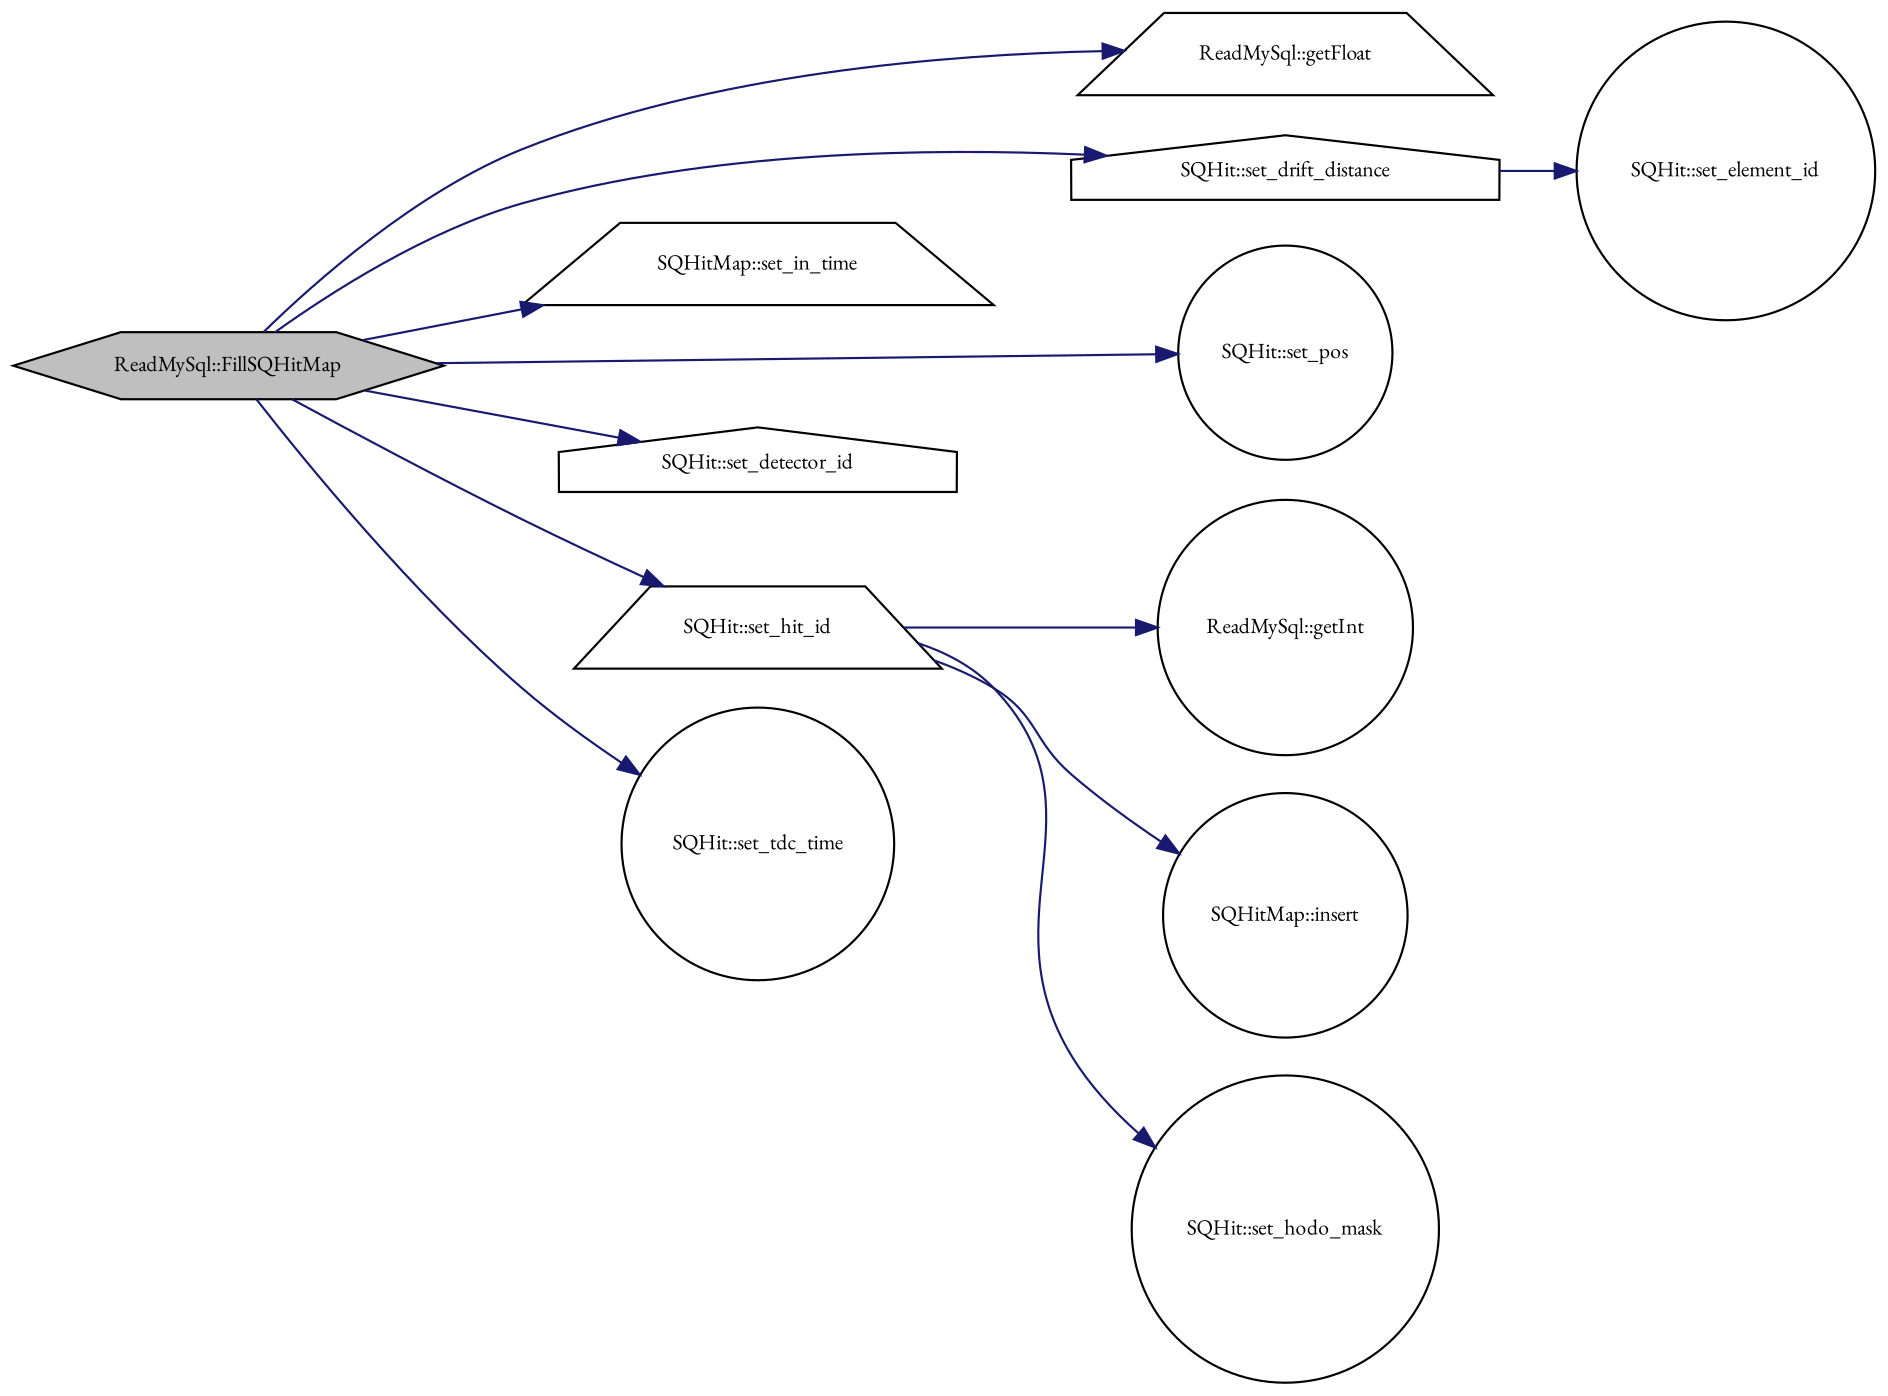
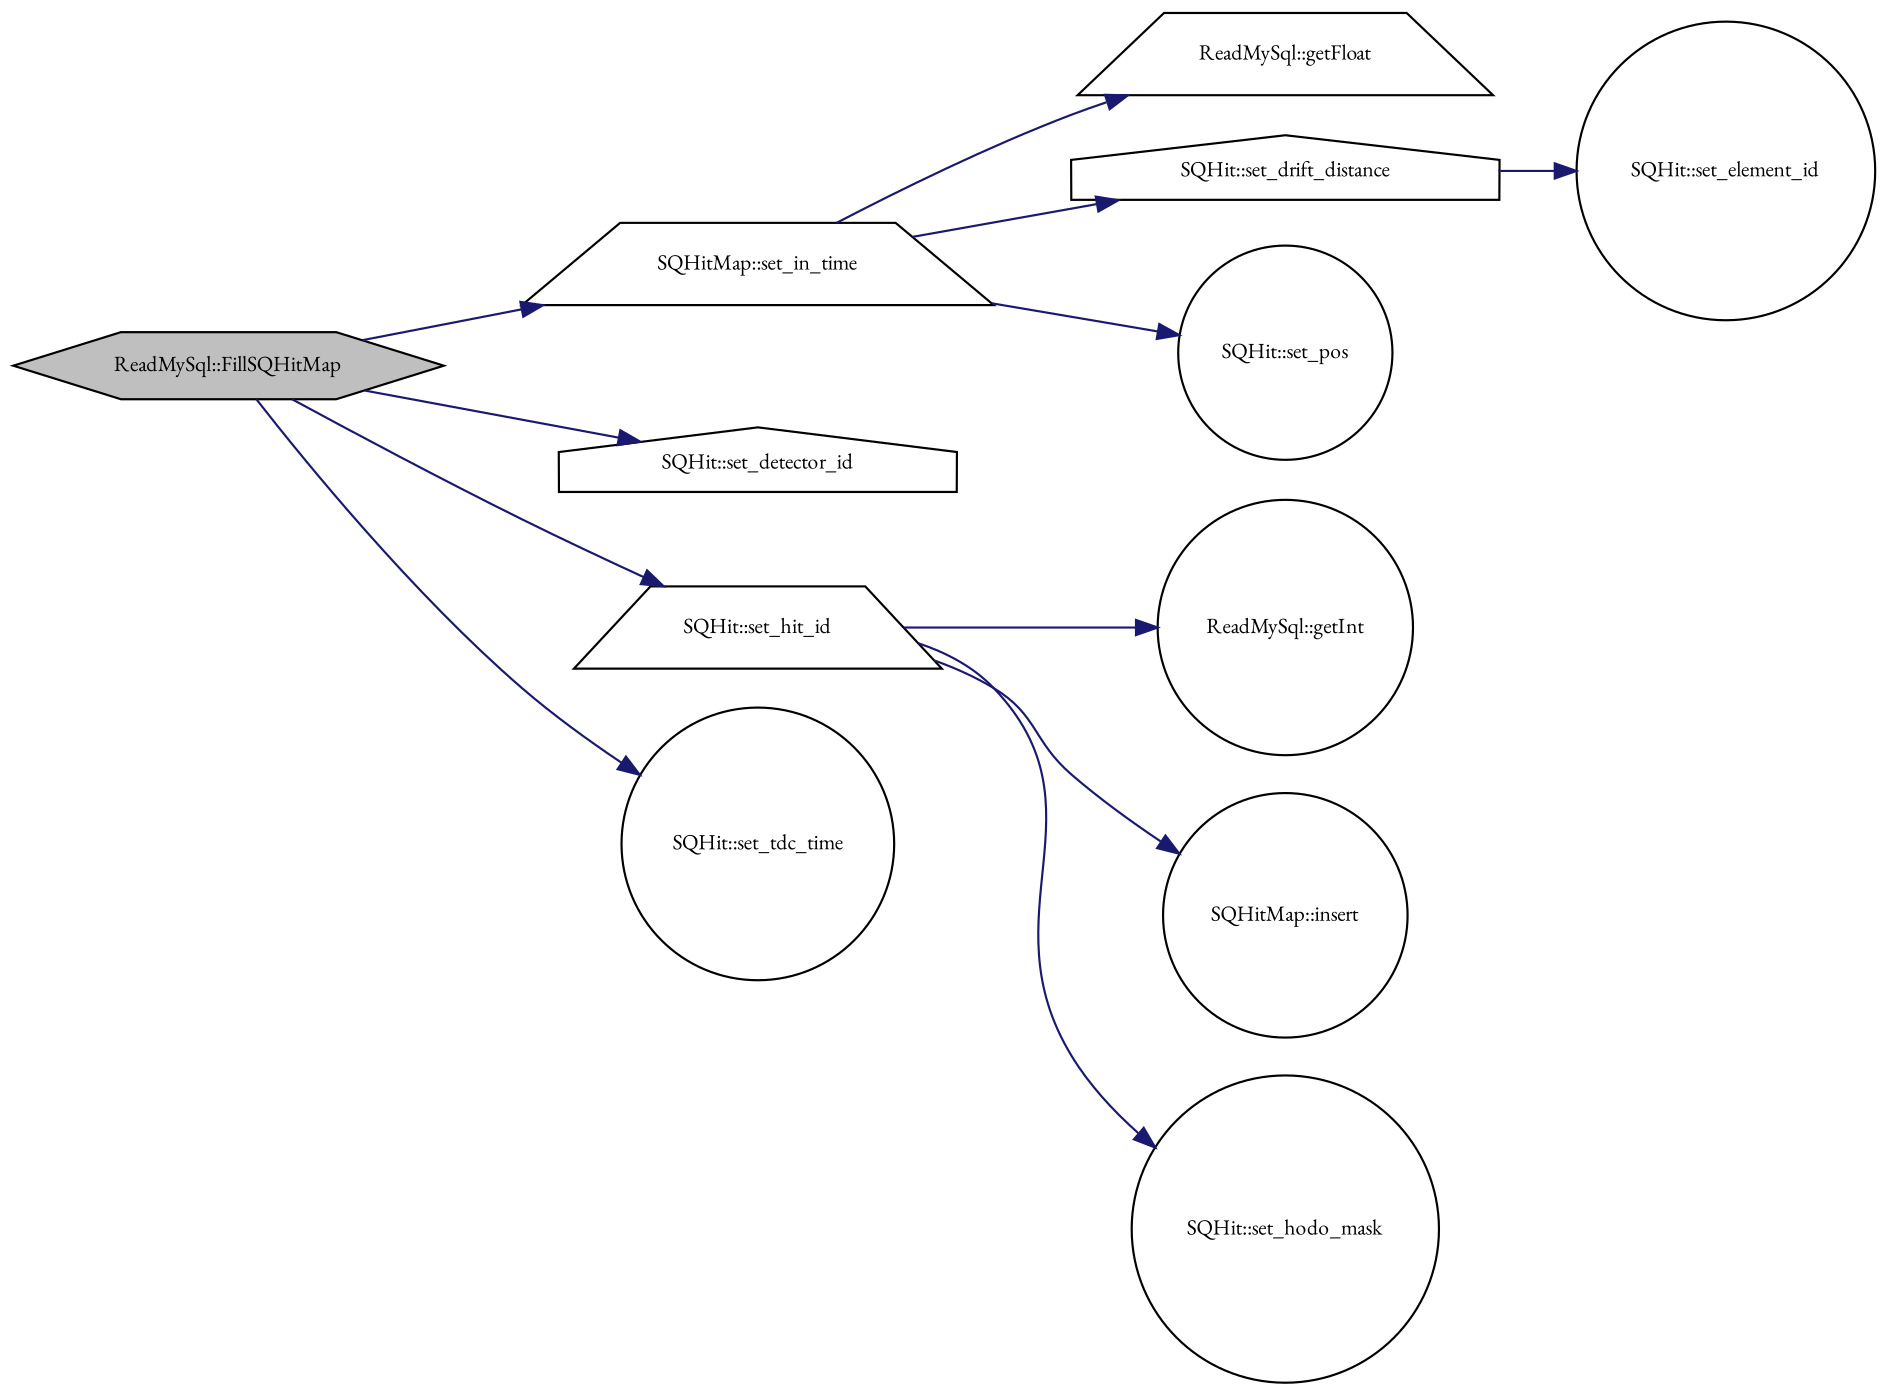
edge "ReadMySql::FillSQHitMap" -> "ReadMySql::getFloat": now "SQHitMap::set_in_time" -> "ReadMySql::getFloat"
edge "ReadMySql::FillSQHitMap" -> "SQHit::set_drift_distance": now "SQHitMap::set_in_time" -> "SQHit::set_drift_distance"
edge "ReadMySql::FillSQHitMap" -> "SQHit::set_pos": now "SQHitMap::set_in_time" -> "SQHit::set_pos"
